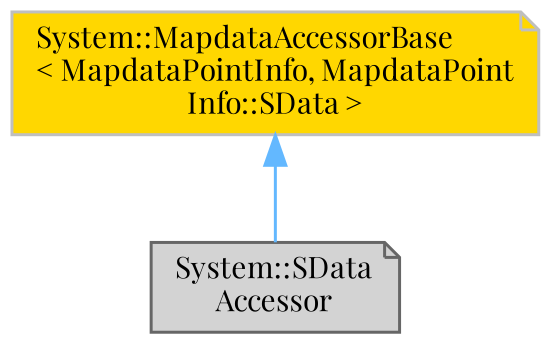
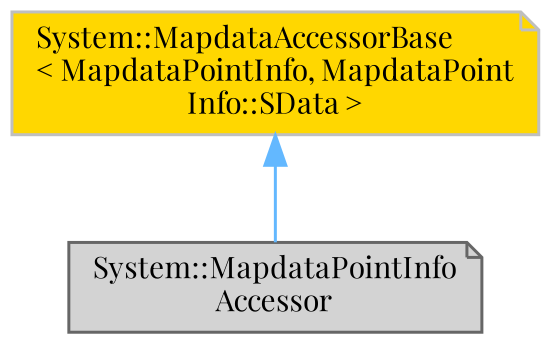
node "System::SData Accessor": label "System::SData Accessor" -> "System::MapdataPointInfo Accessor"
